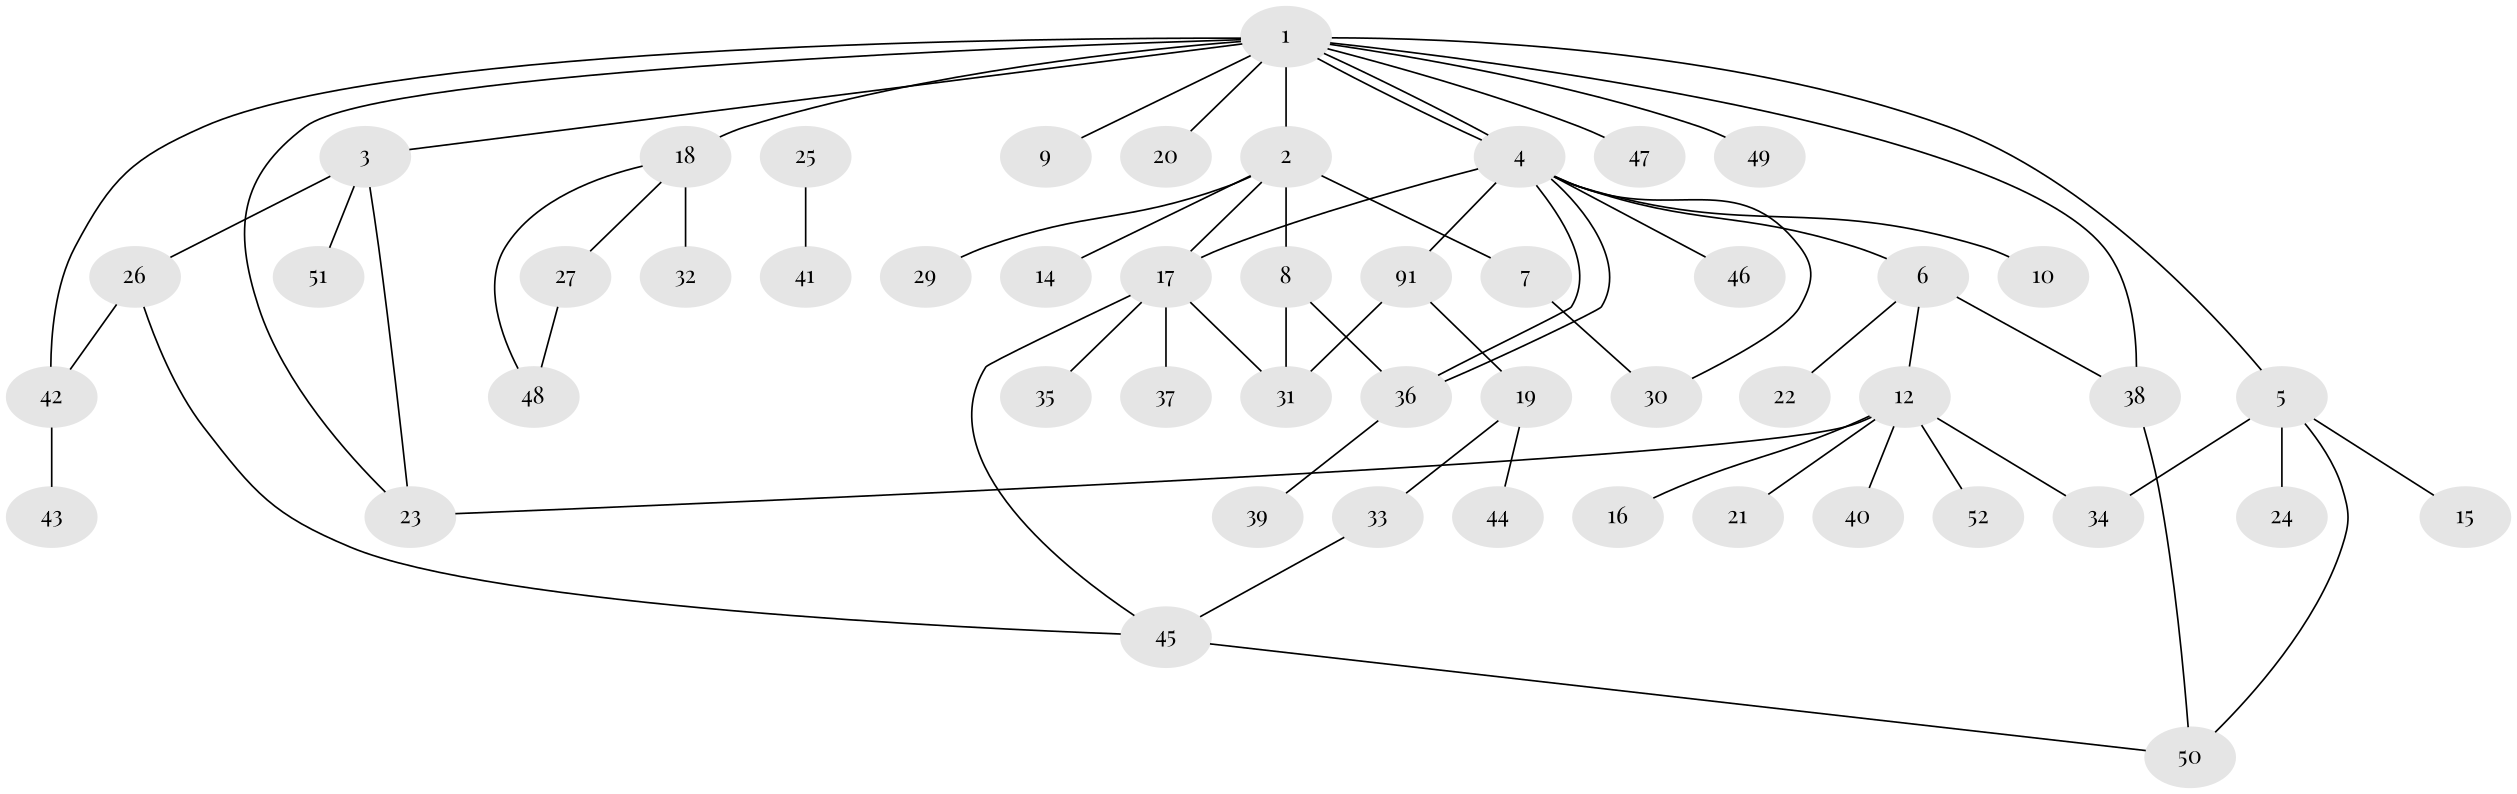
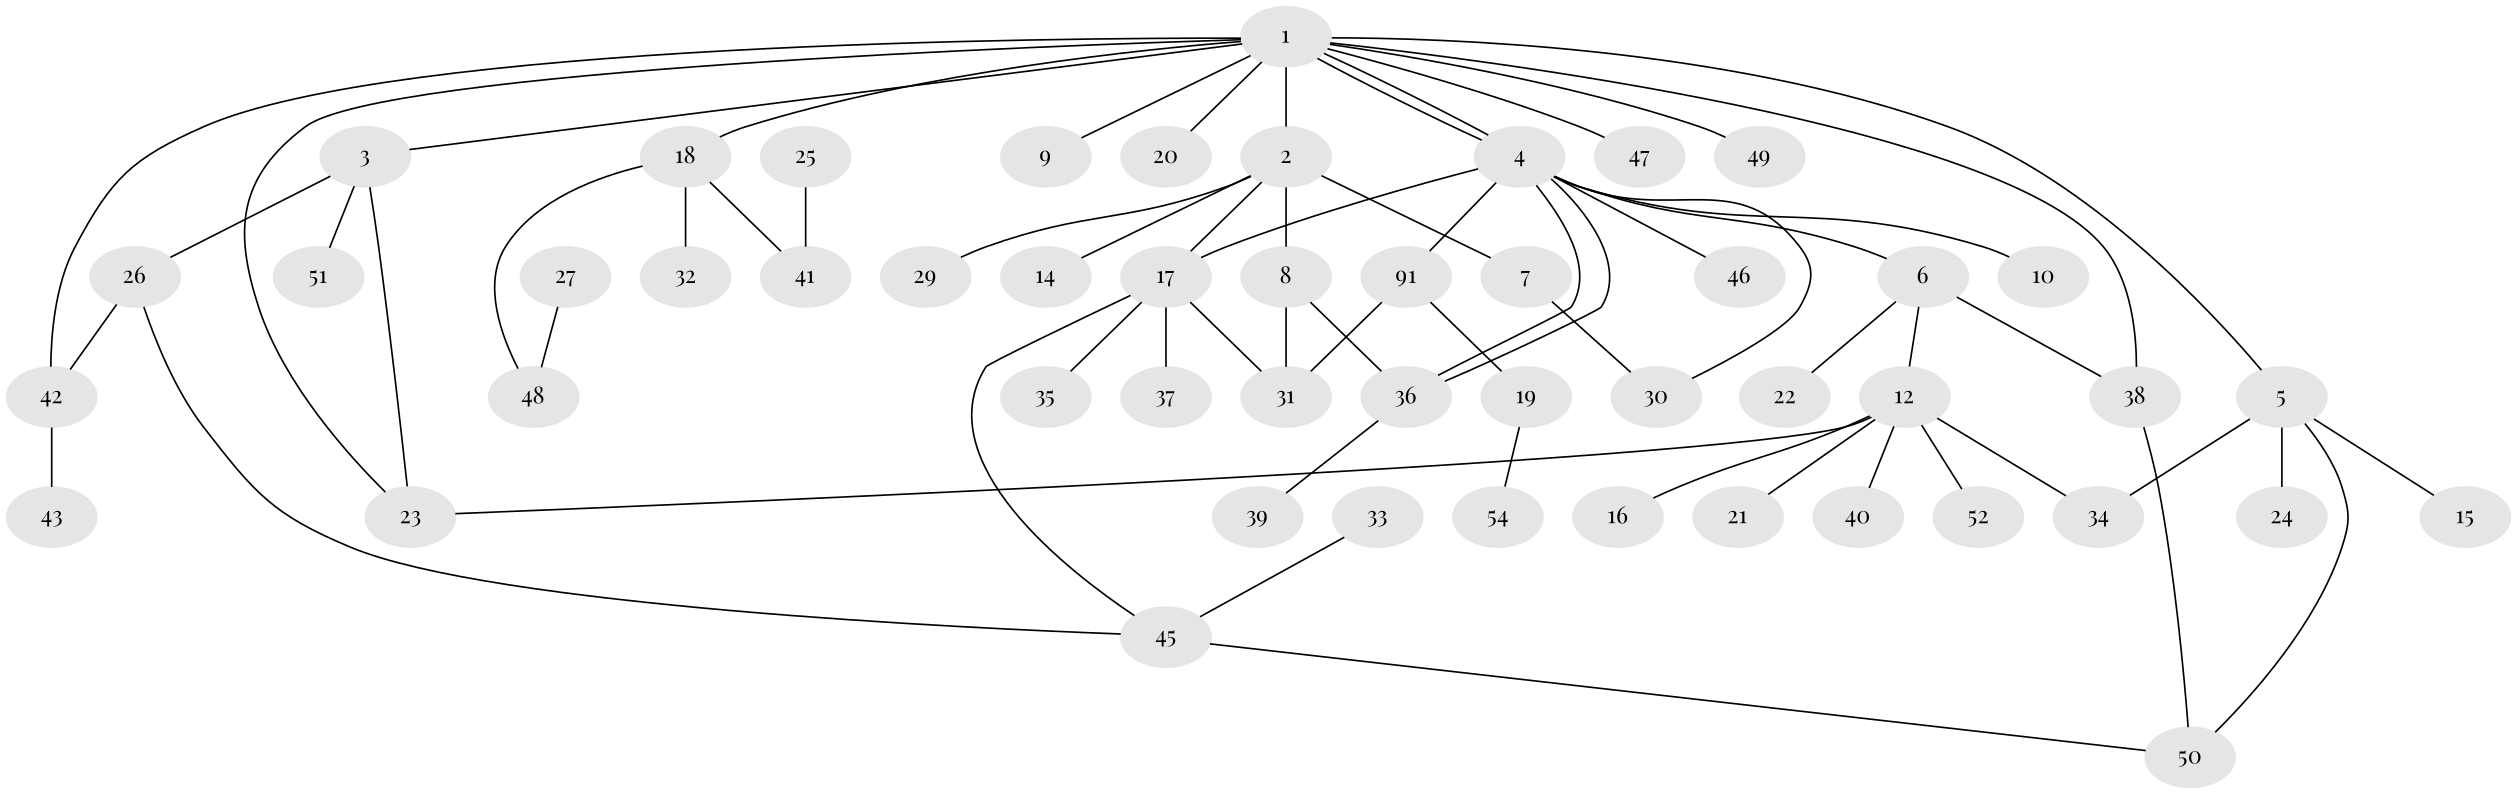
edge "18" -- "27": now "18" -- "41"
edge "19" -- "33": removed
node "44": label "44" -> "54"
